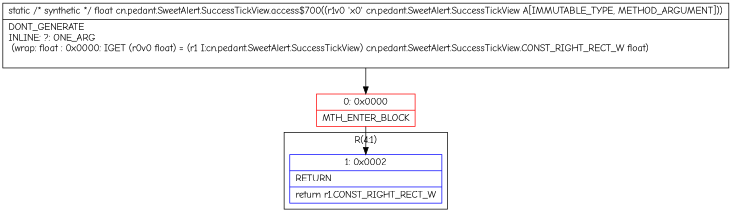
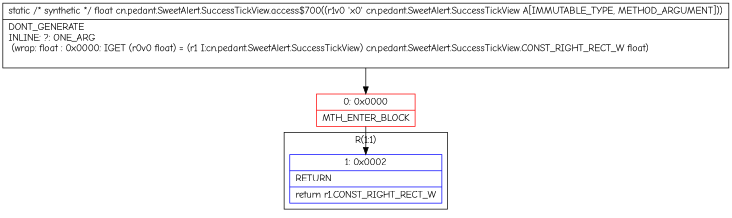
cluster "R(4:1)": label "R(4:1)" -> "R(1:1)"
